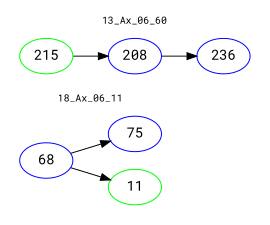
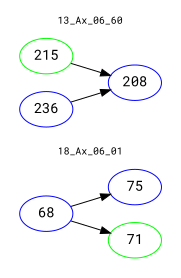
edge "208" -> "236": reversed
cluster "18_Ax_06_11": label "18_Ax_06_11" -> "18_Ax_06_01"
node "11": label "11" -> "71"
